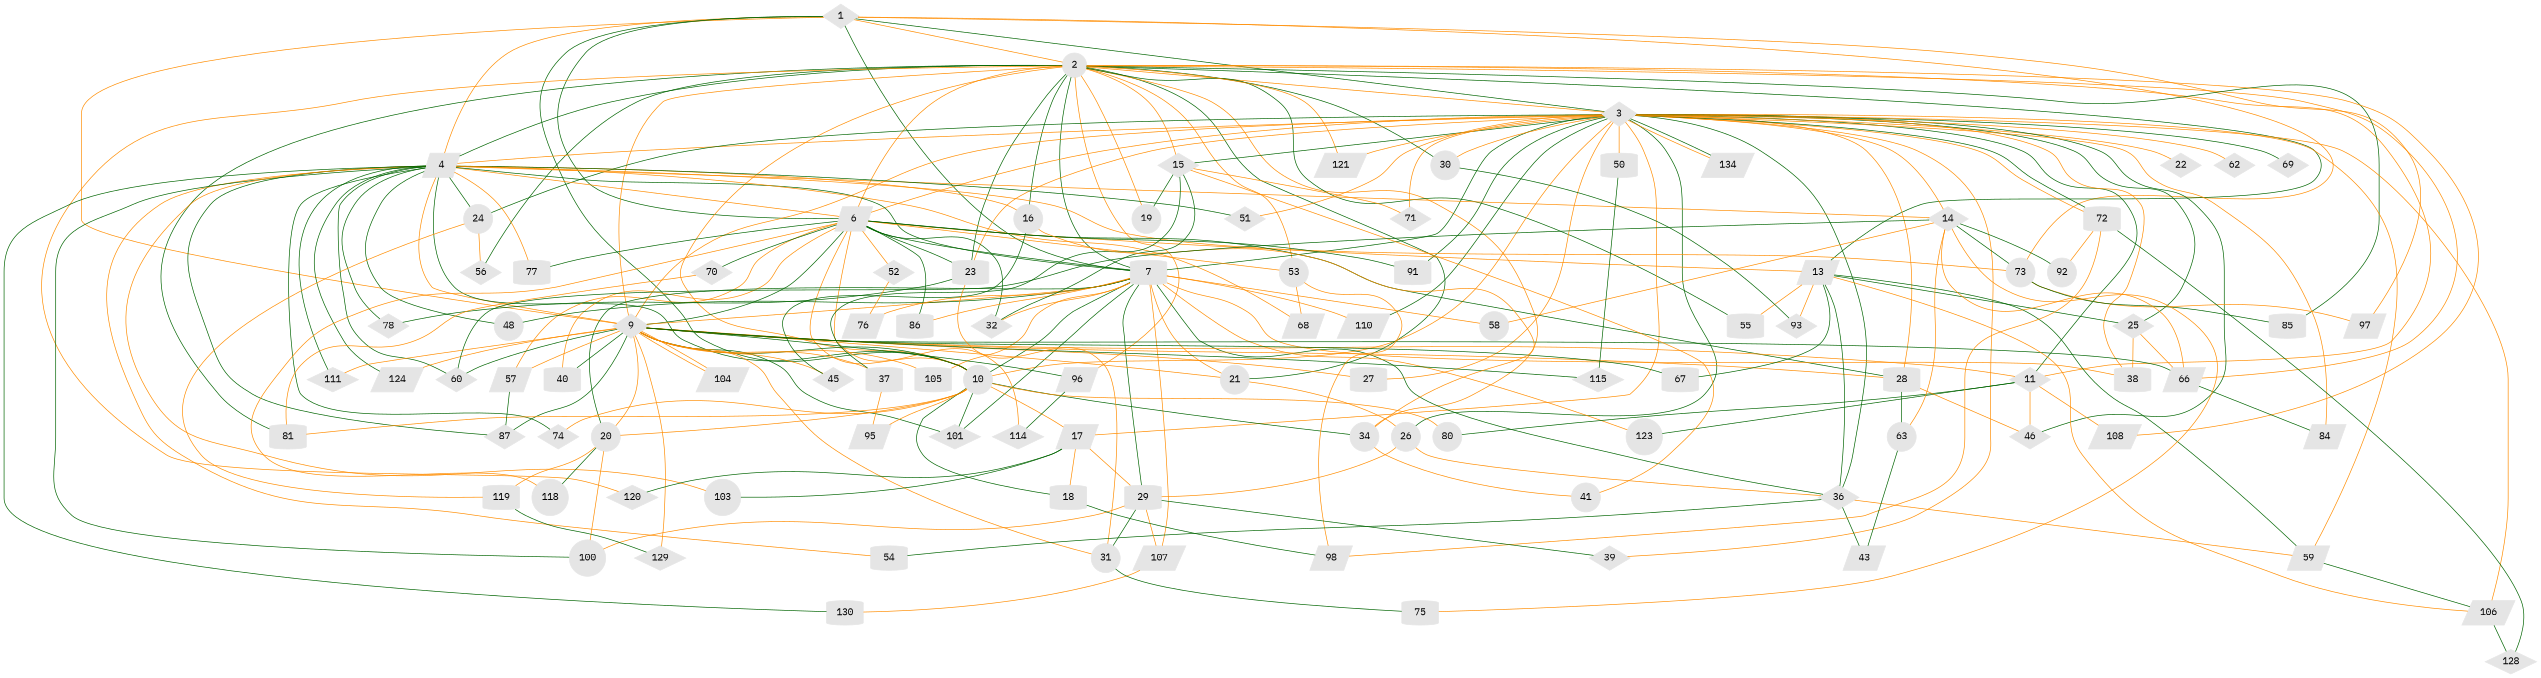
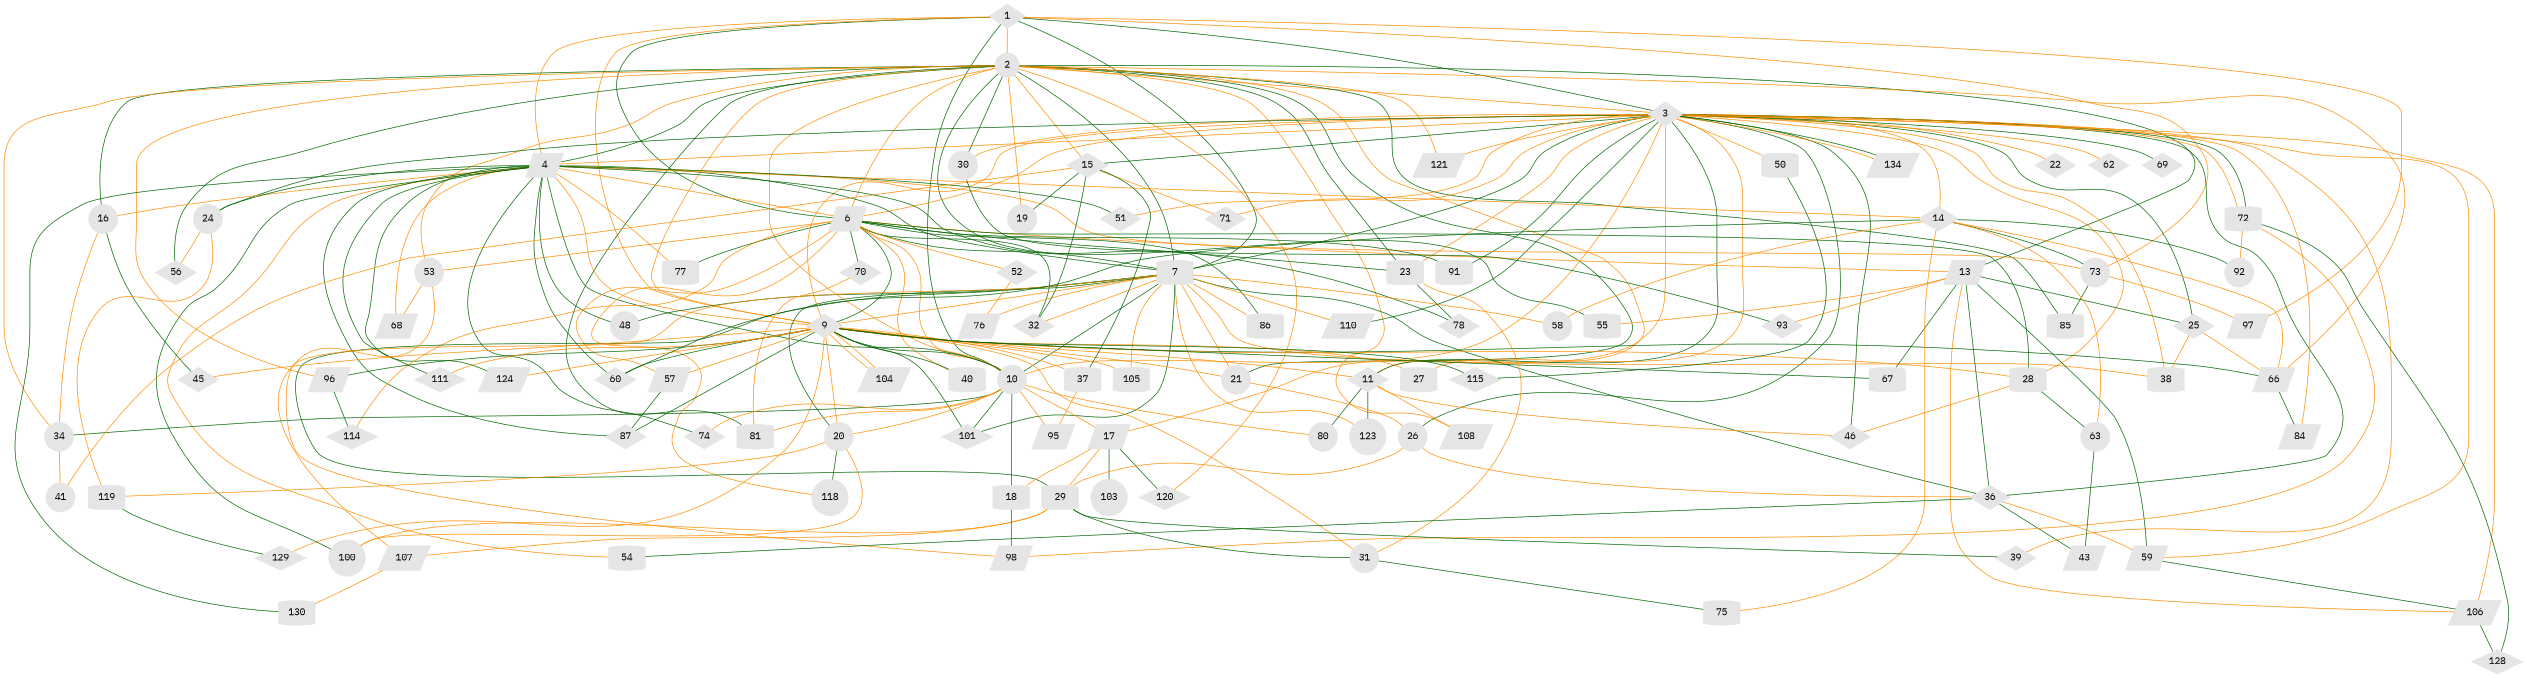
edge "4" -- "103": removed
